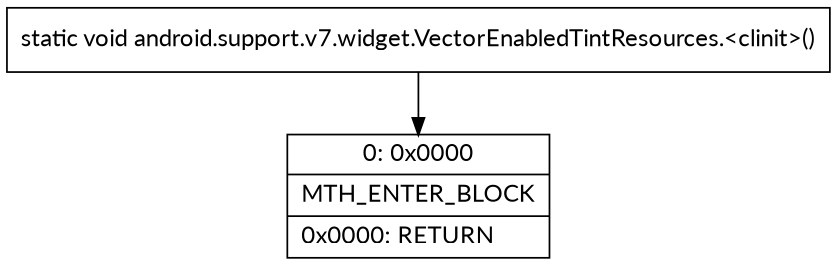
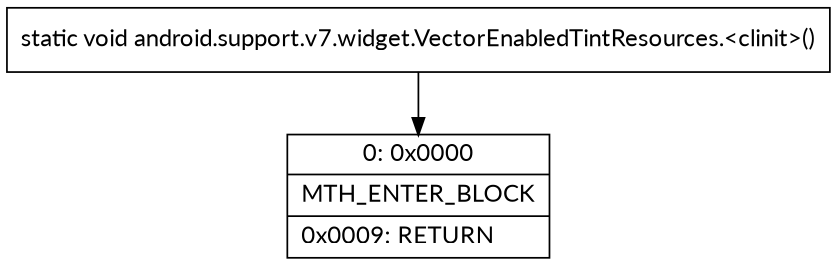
node "0: 0x0000": text "0x0000: RETURN" -> "0x0009: RETURN"
